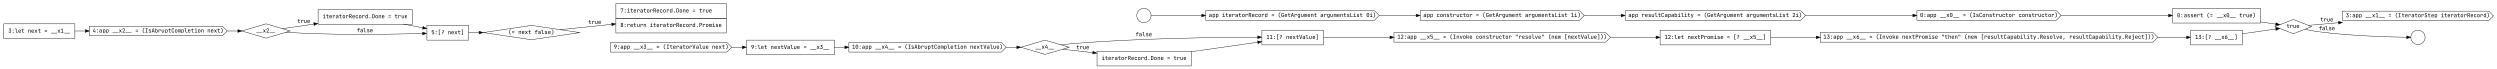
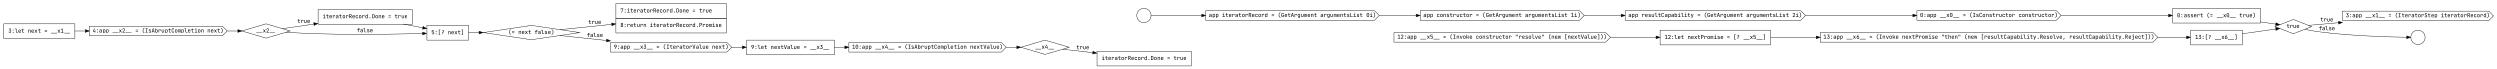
node "11:[? nextValue]": removed
edge "(= next false)" -> "9:app __x3__ = (IteratorValue next)": added, label "false"
